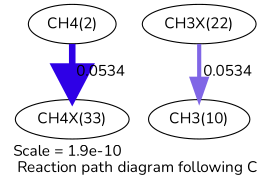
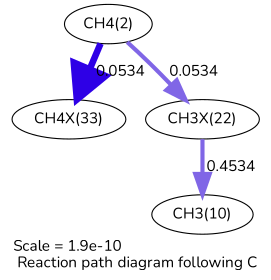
edge "CH4(2)" -> "CH3X(22)": added, label "0.0534"
edge "CH3X(22)" -> "CH3(10)": label " 0.0534" -> " 0.4534"
